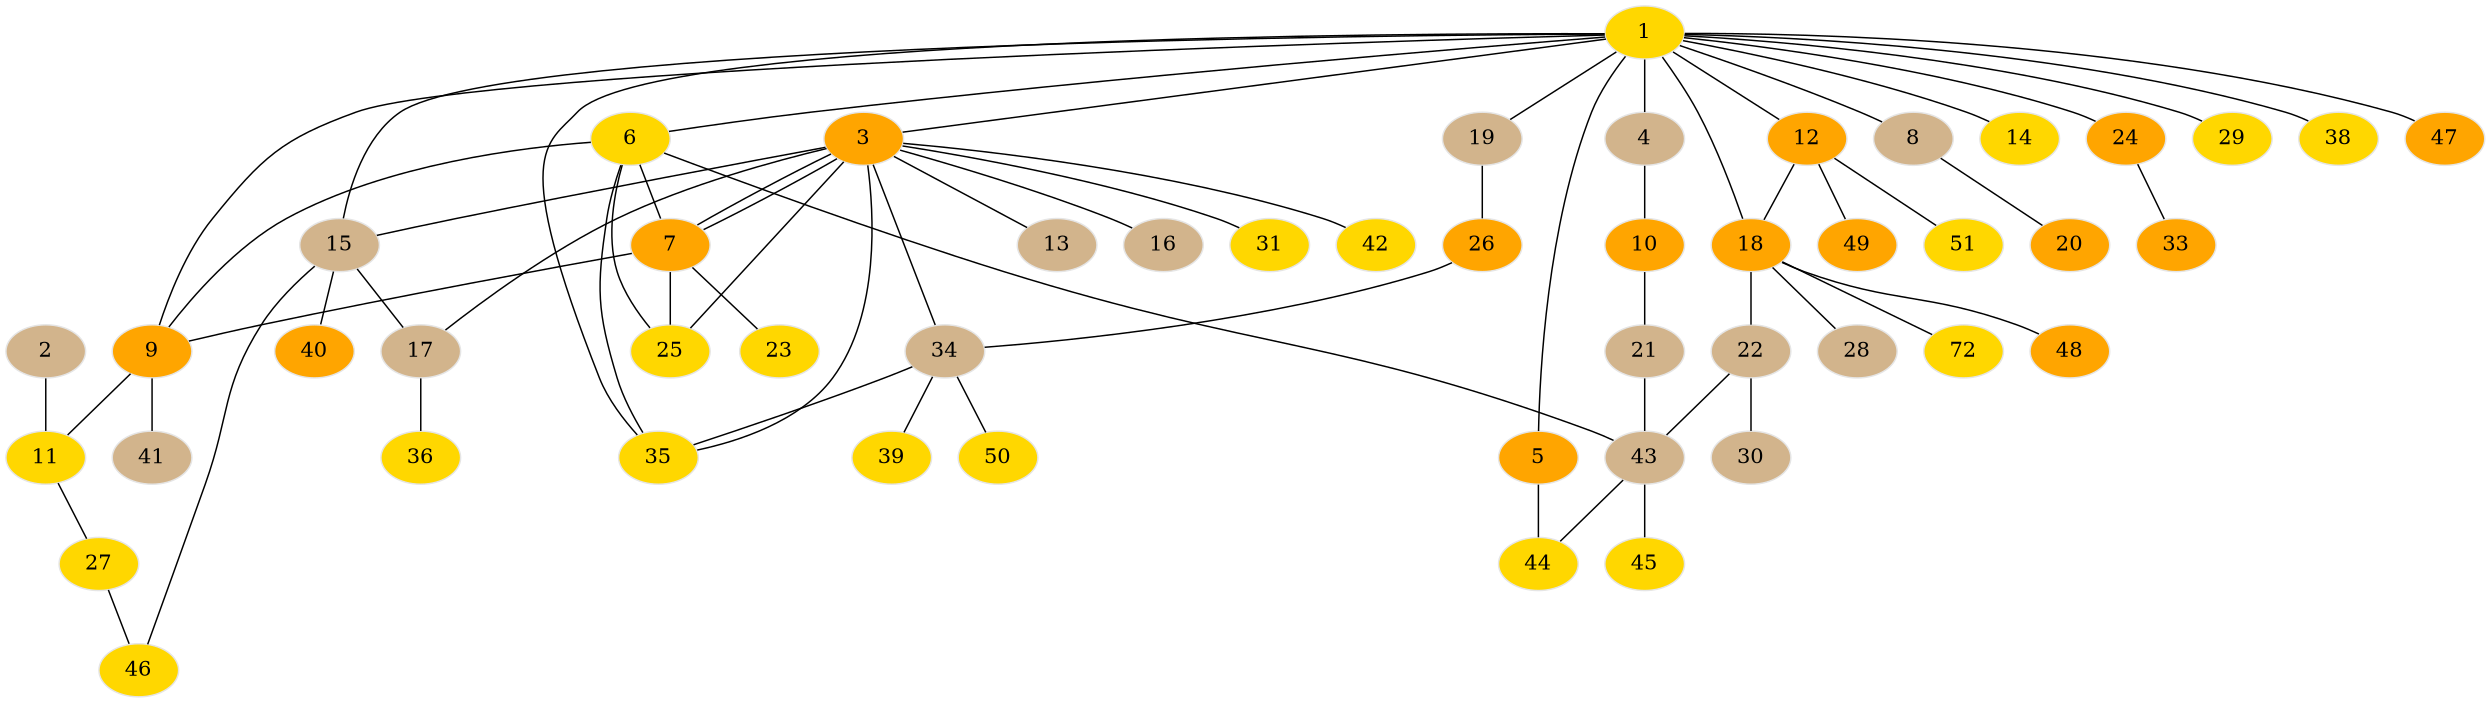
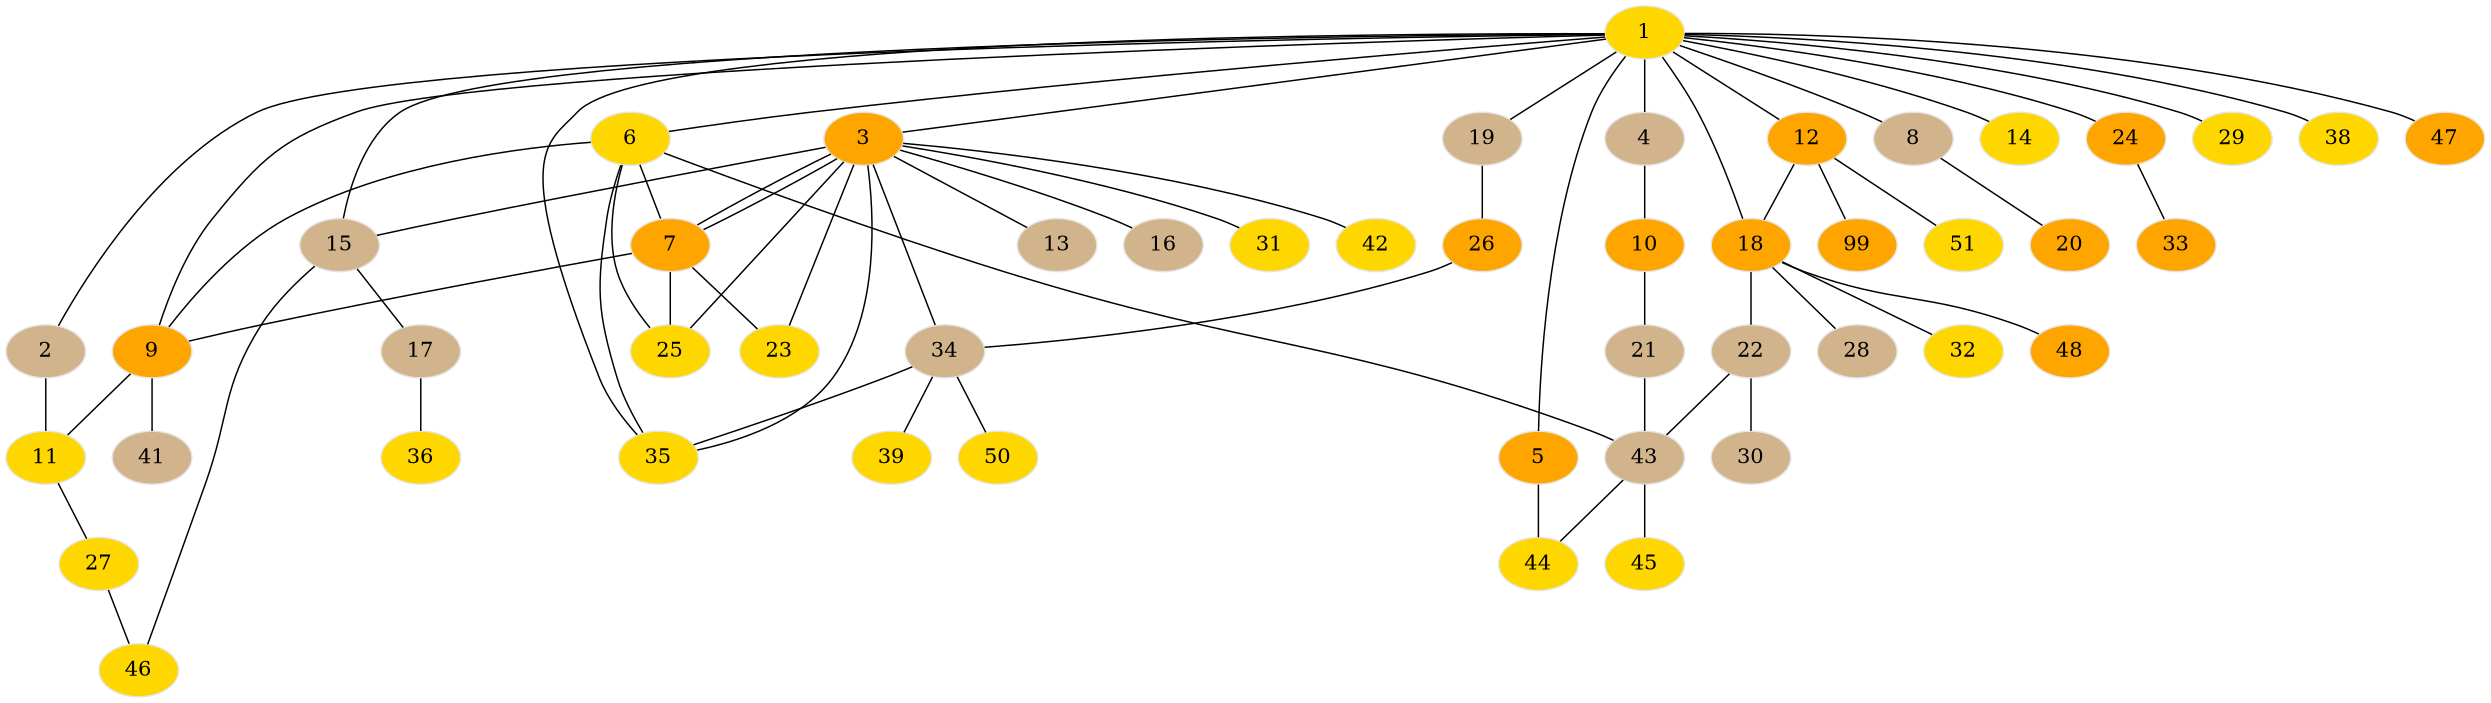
edge "1" -- "2": added
edge "3" -- "17": now "3" -- "23"
node "49": label "49" -> "99"
node "40": removed
node "72": label "72" -> "32"
